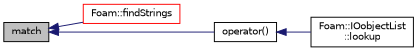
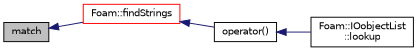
edge "operator()" -> "match": now "operator()" -> "Foam::findStrings"
